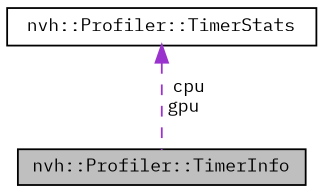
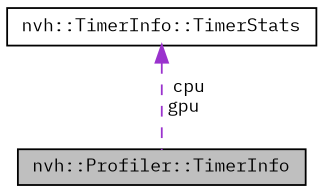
node "nvh::Profiler::TimerStats": label "nvh::Profiler::TimerStats" -> "nvh::TimerInfo::TimerStats"
